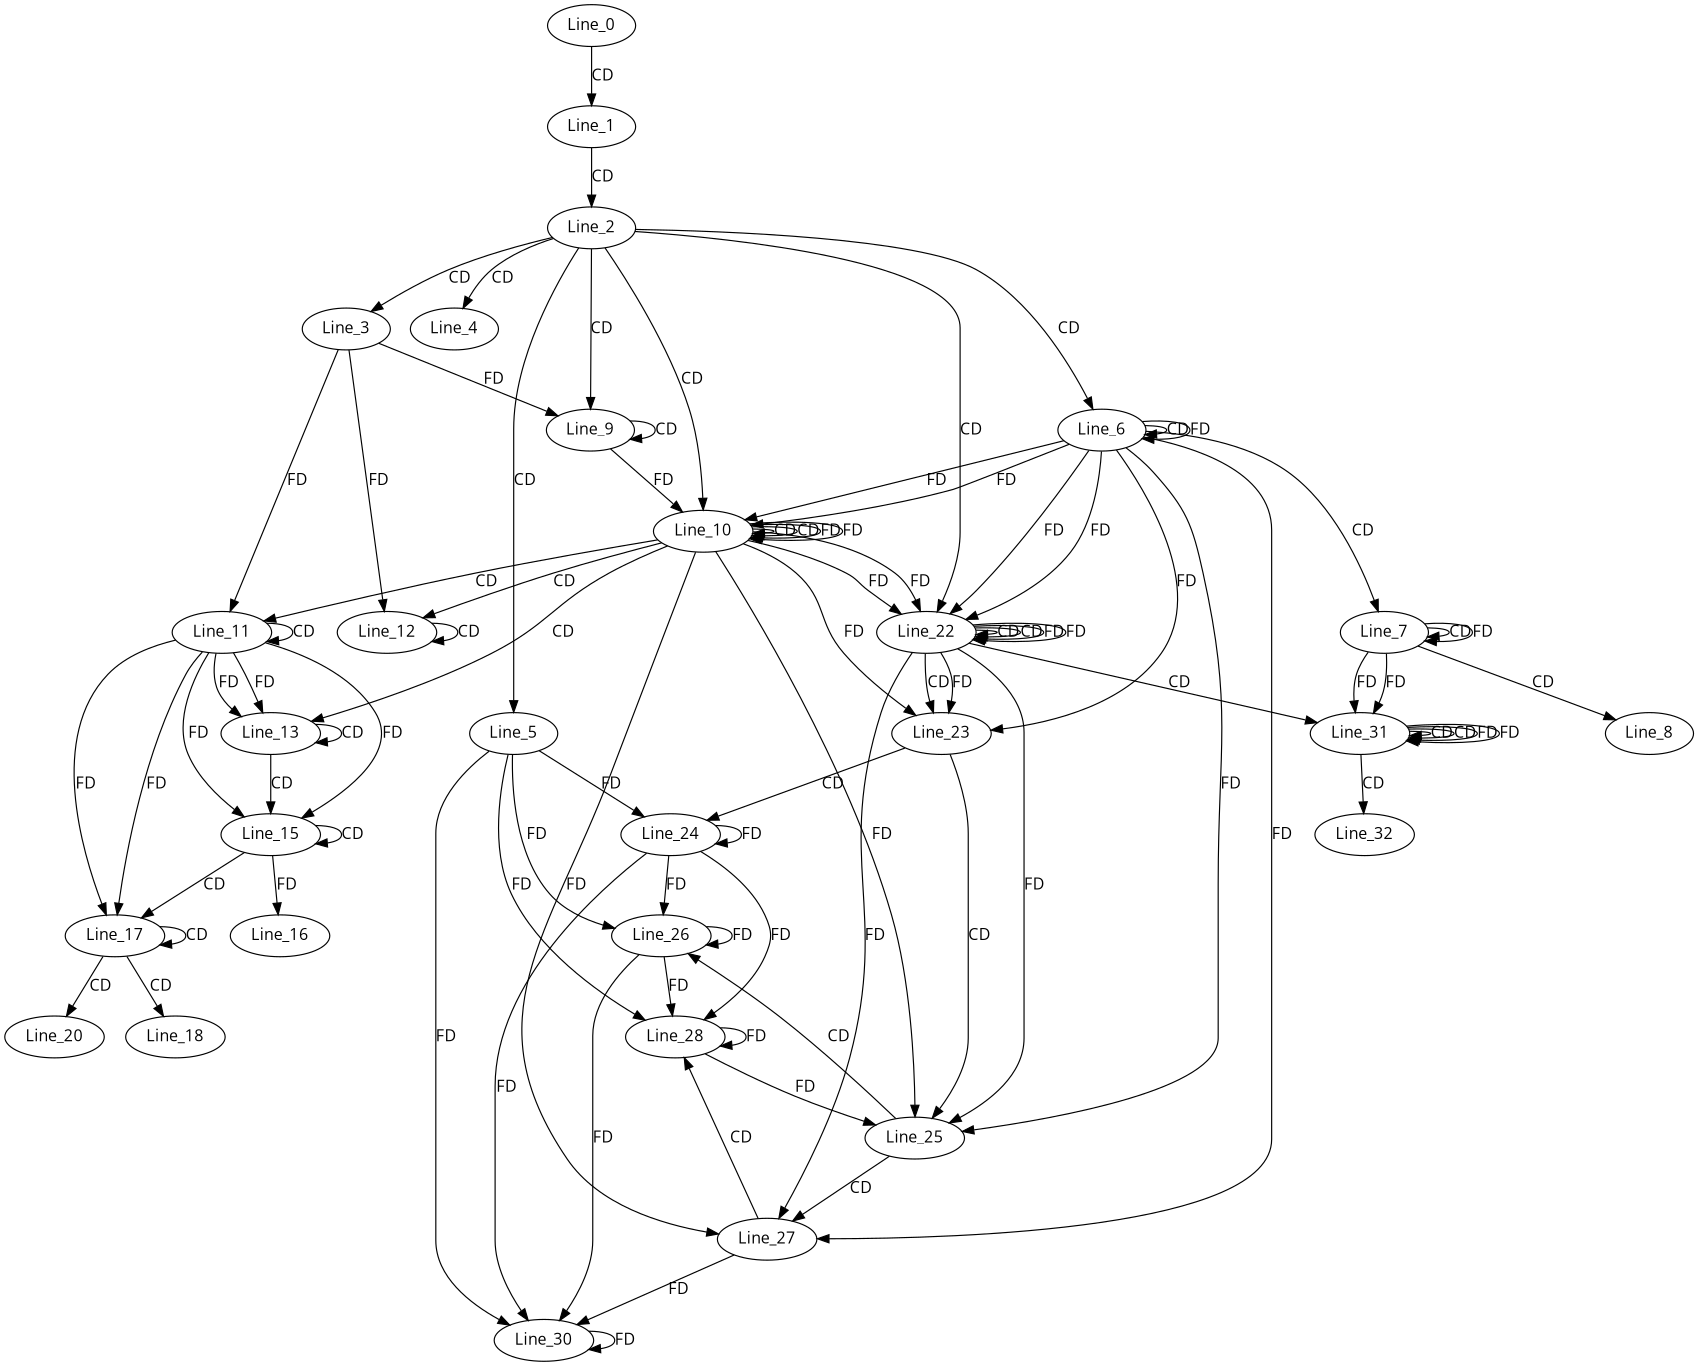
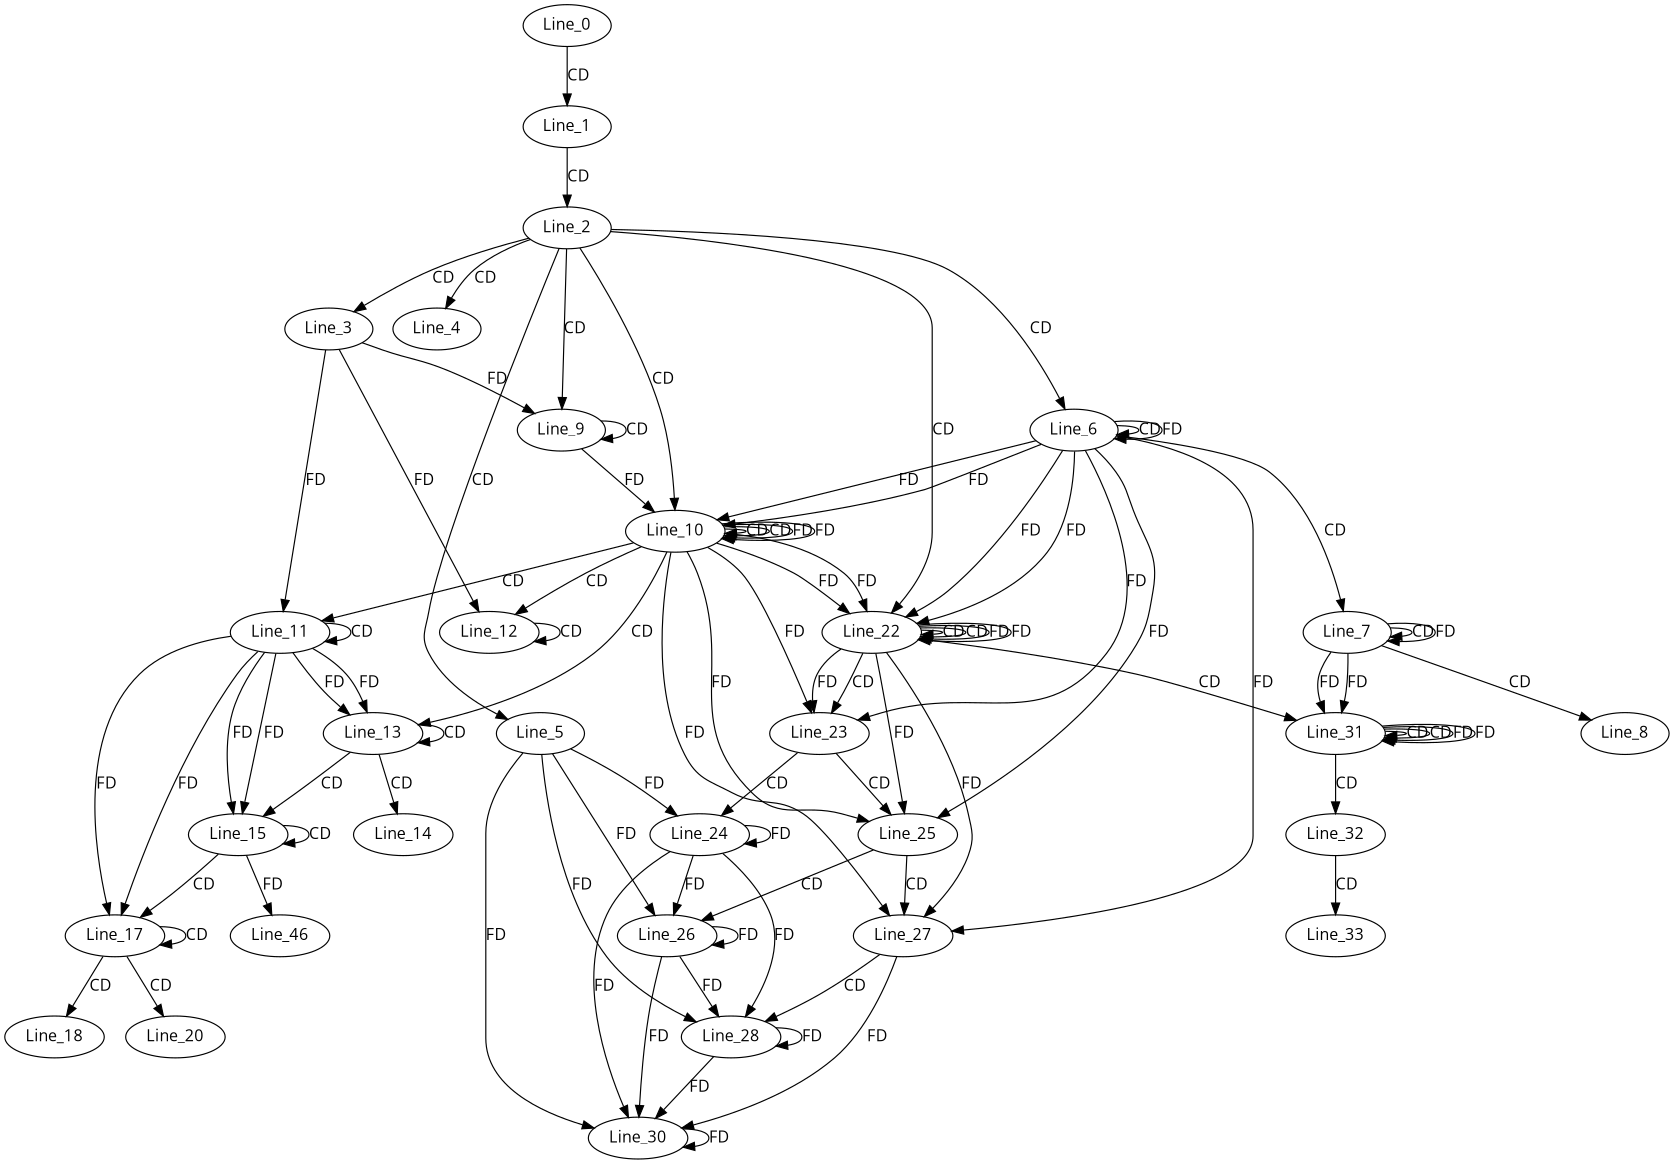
node "Line_14": added
node "Line_16": label "Line_16" -> "Line_46"
node "Line_33": added
edge "Line_28" -> "Line_25": now "Line_28" -> "Line_30"
